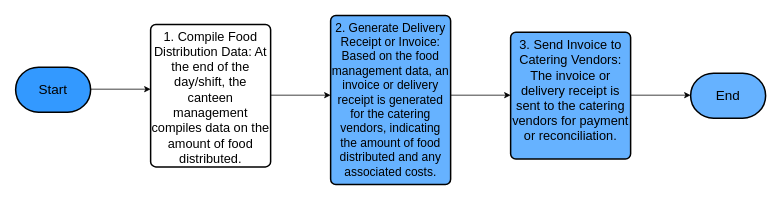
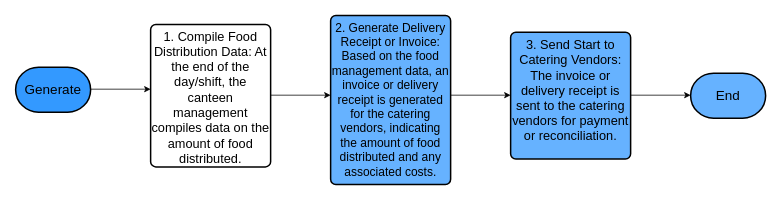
node "3. Send Invoice to Catering Vendors: The invoice or delivery receipt is sent to the catering vendors for payment or reconciliation.": label "3. Send Invoice to Catering Vendors: The invoice or delivery receipt is sent to the catering vendors for payment or reconciliation." -> "3. Send Start to Catering Vendors: The invoice or delivery receipt is sent to the catering vendors for payment or reconciliation."
node "Start": label "Start" -> "Generate"
